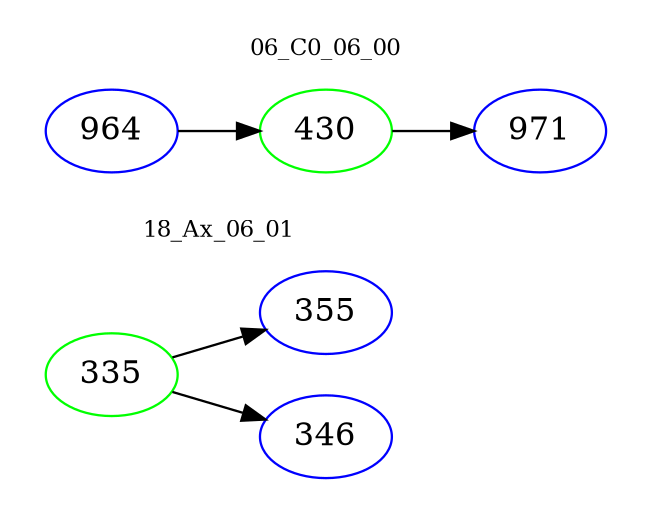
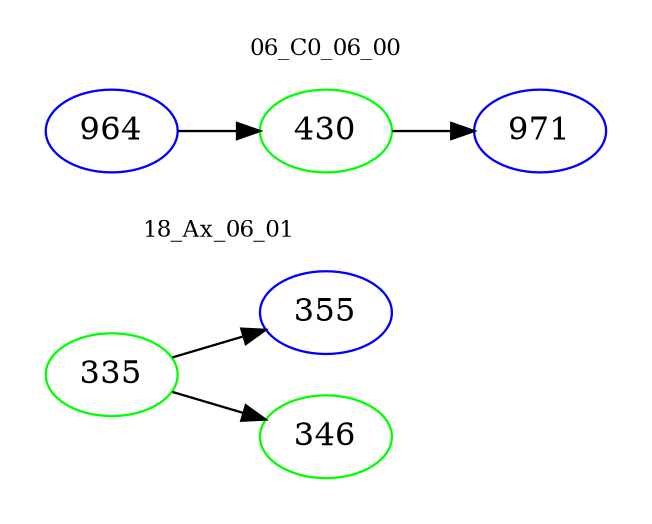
node "346": color blue -> green
